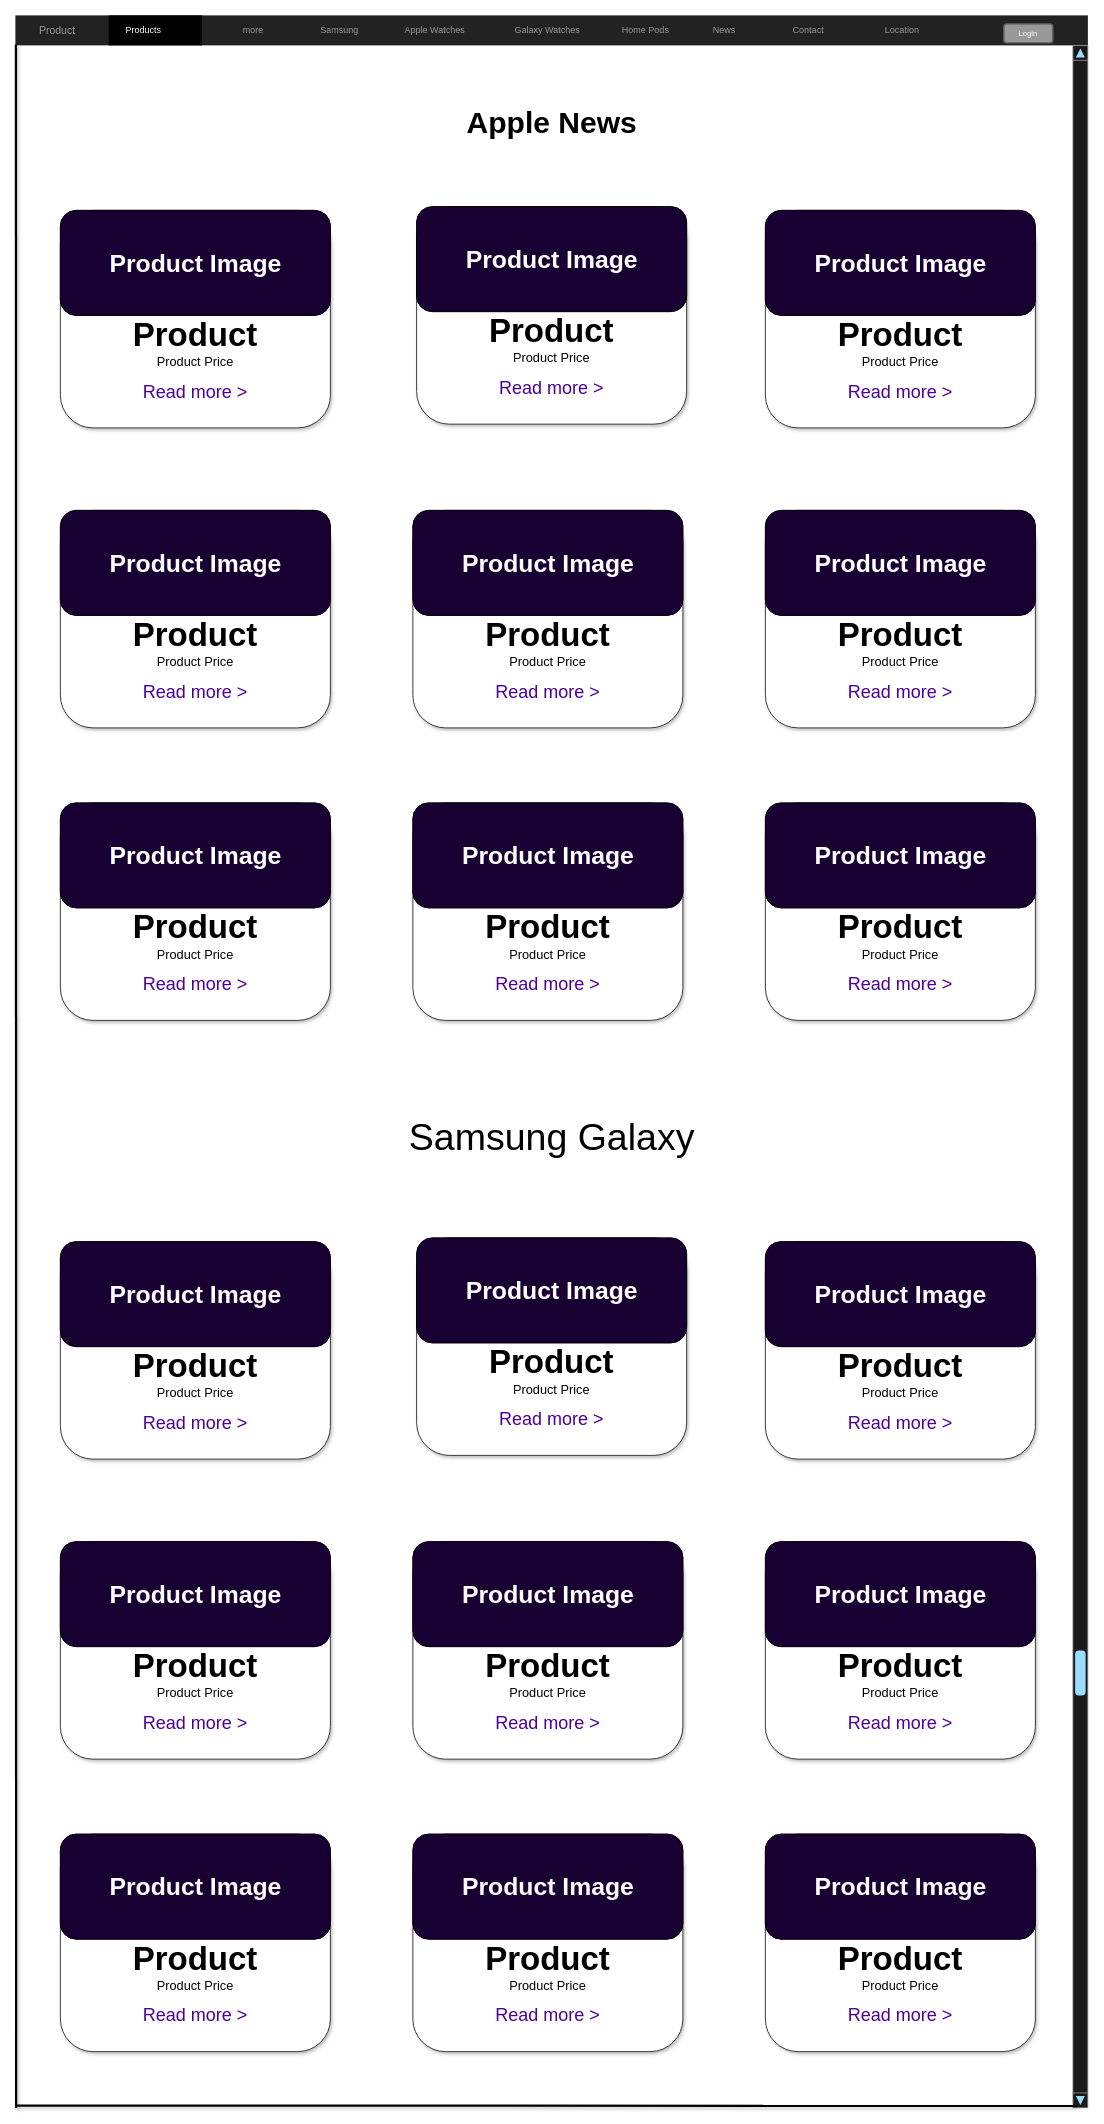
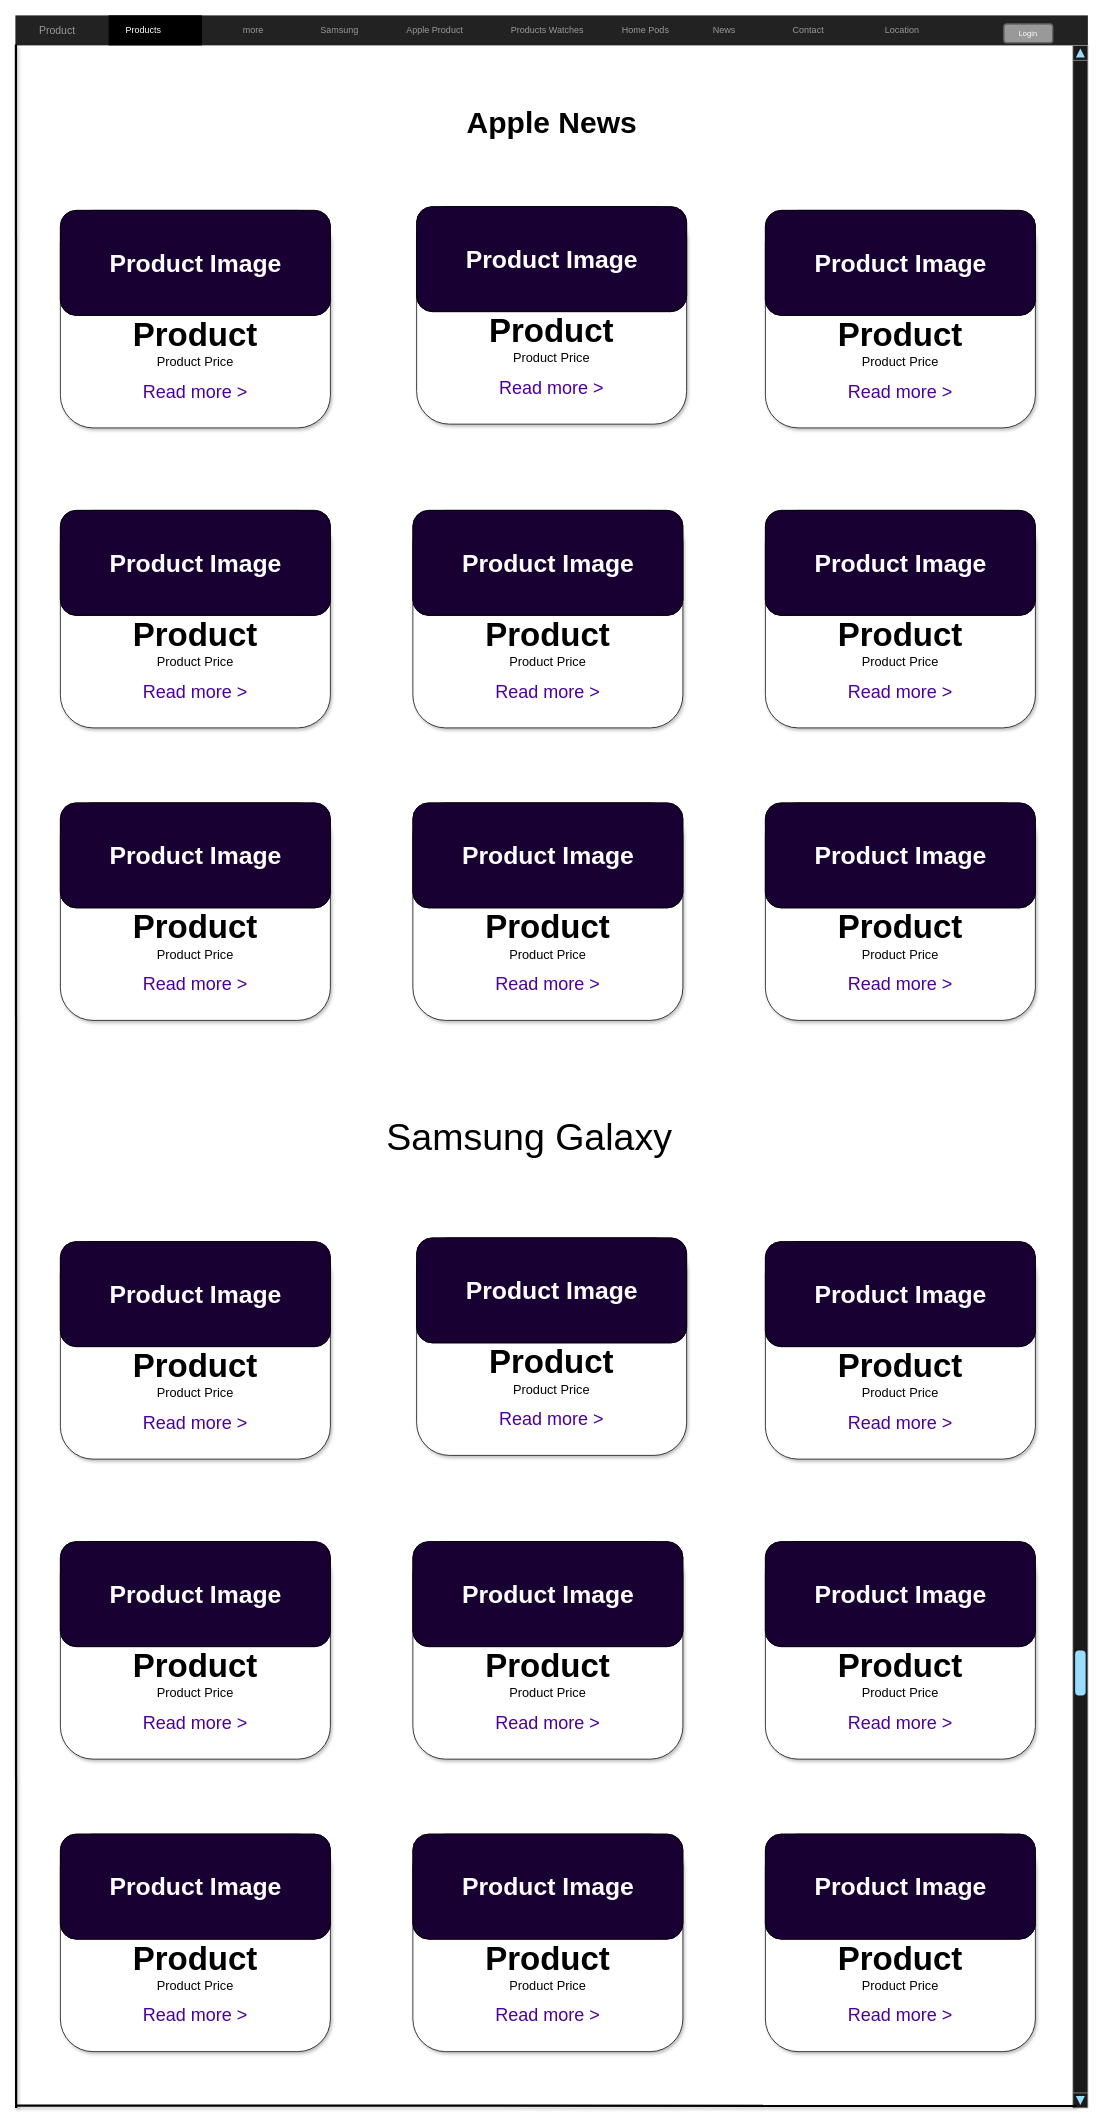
node "Apple Watches": label "Apple Watches" -> "Apple Product"
node "Galaxy Watches": label "Galaxy Watches" -> "Products Watches"
node "Samsung Galaxy": moved (552, 1137) -> (529, 1137)
